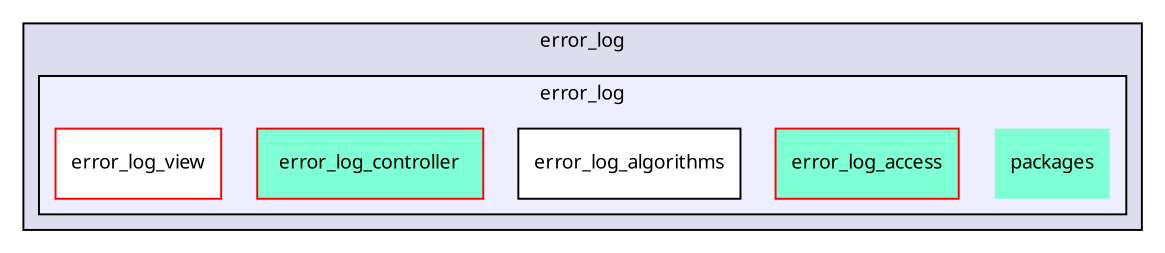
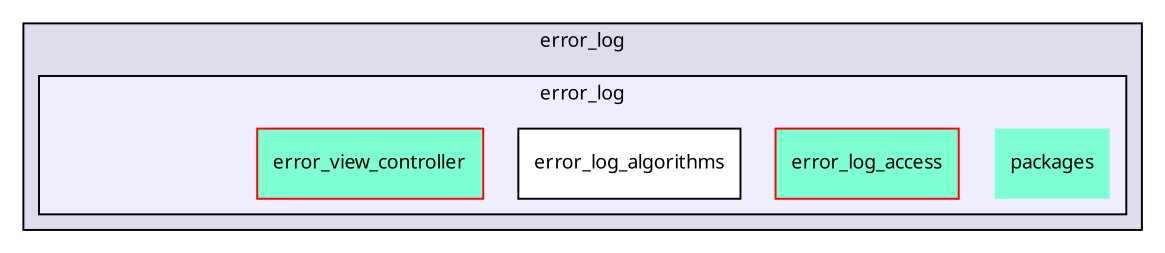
node "error_log_view": removed
node "error_log_controller": label "error_log_controller" -> "error_view_controller"
